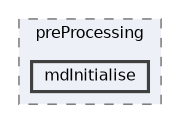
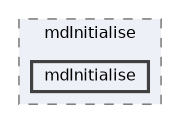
cluster "preProcessing": label "preProcessing" -> "mdInitialise"
